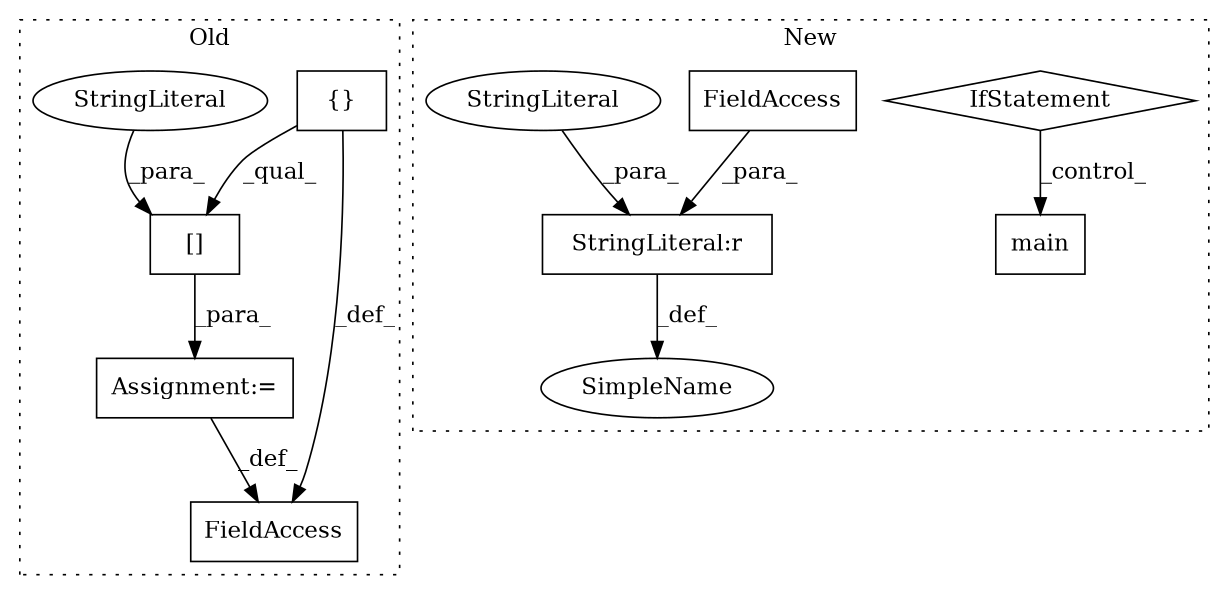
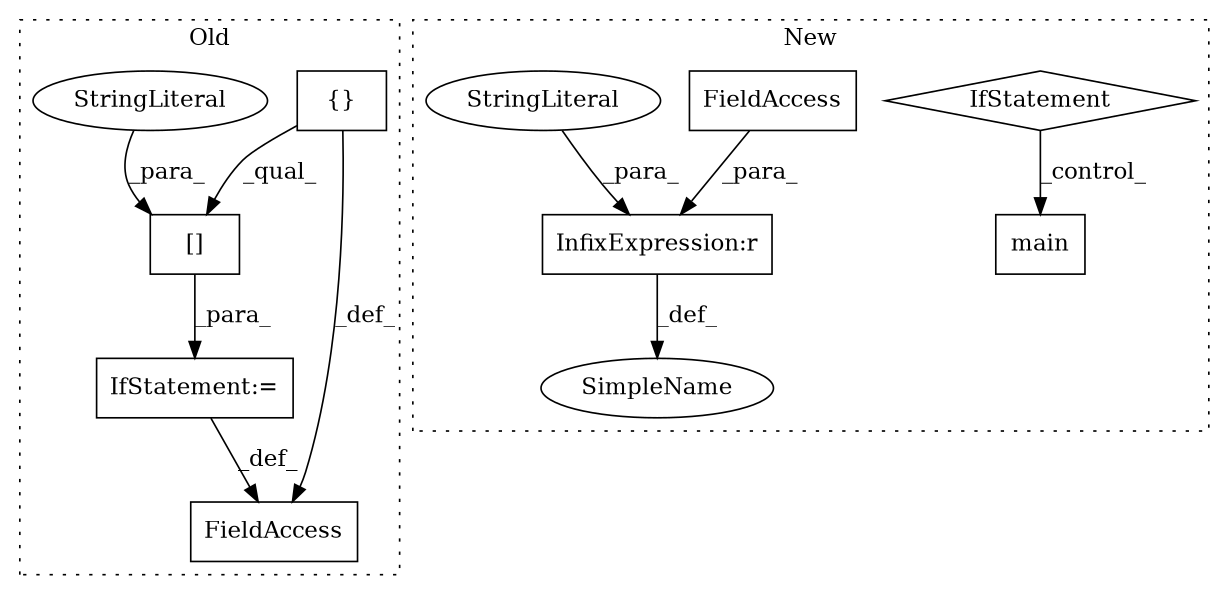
node "StringLiteral:r": label "StringLiteral:r" -> "InfixExpression:r"
node "Assignment:=": label "Assignment:=" -> "IfStatement:="
